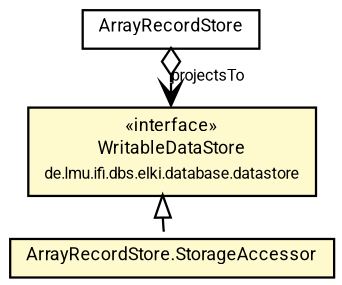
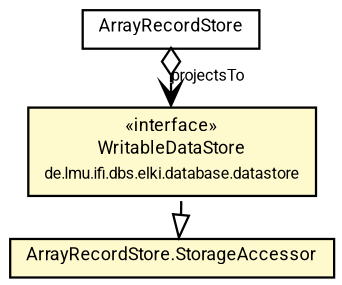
edge "ArrayRecordStore.StorageAccessor" -> "WritableDataStore": reversed
